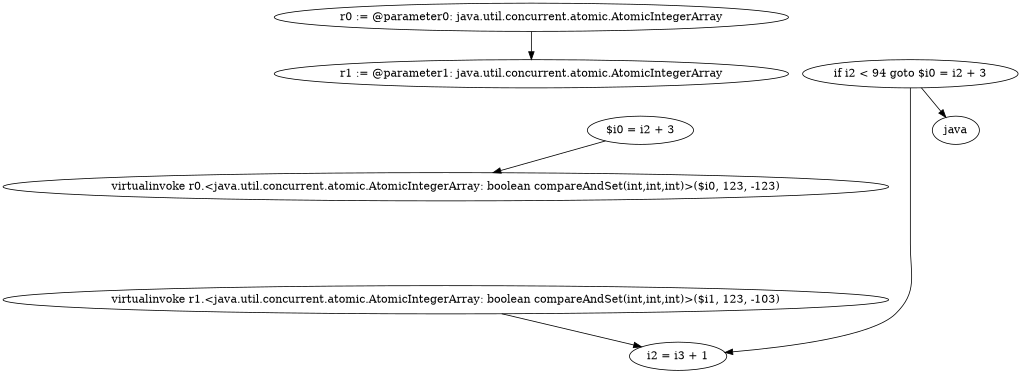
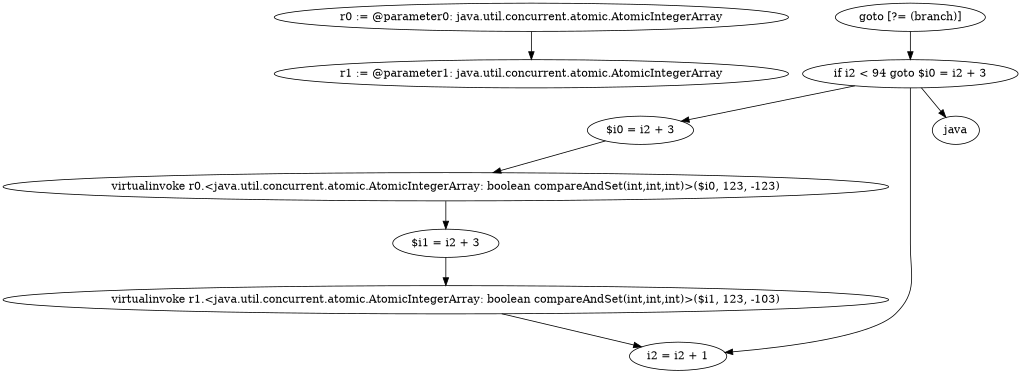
node "goto [?= (branch)]": added
edge "if i2 < 94 goto $i0 = i2 + 3" -> "$i0 = i2 + 3": added
node "$i1 = i2 + 3": added
node "i2 = i3 + 1": label "i2 = i3 + 1" -> "i2 = i2 + 1"
